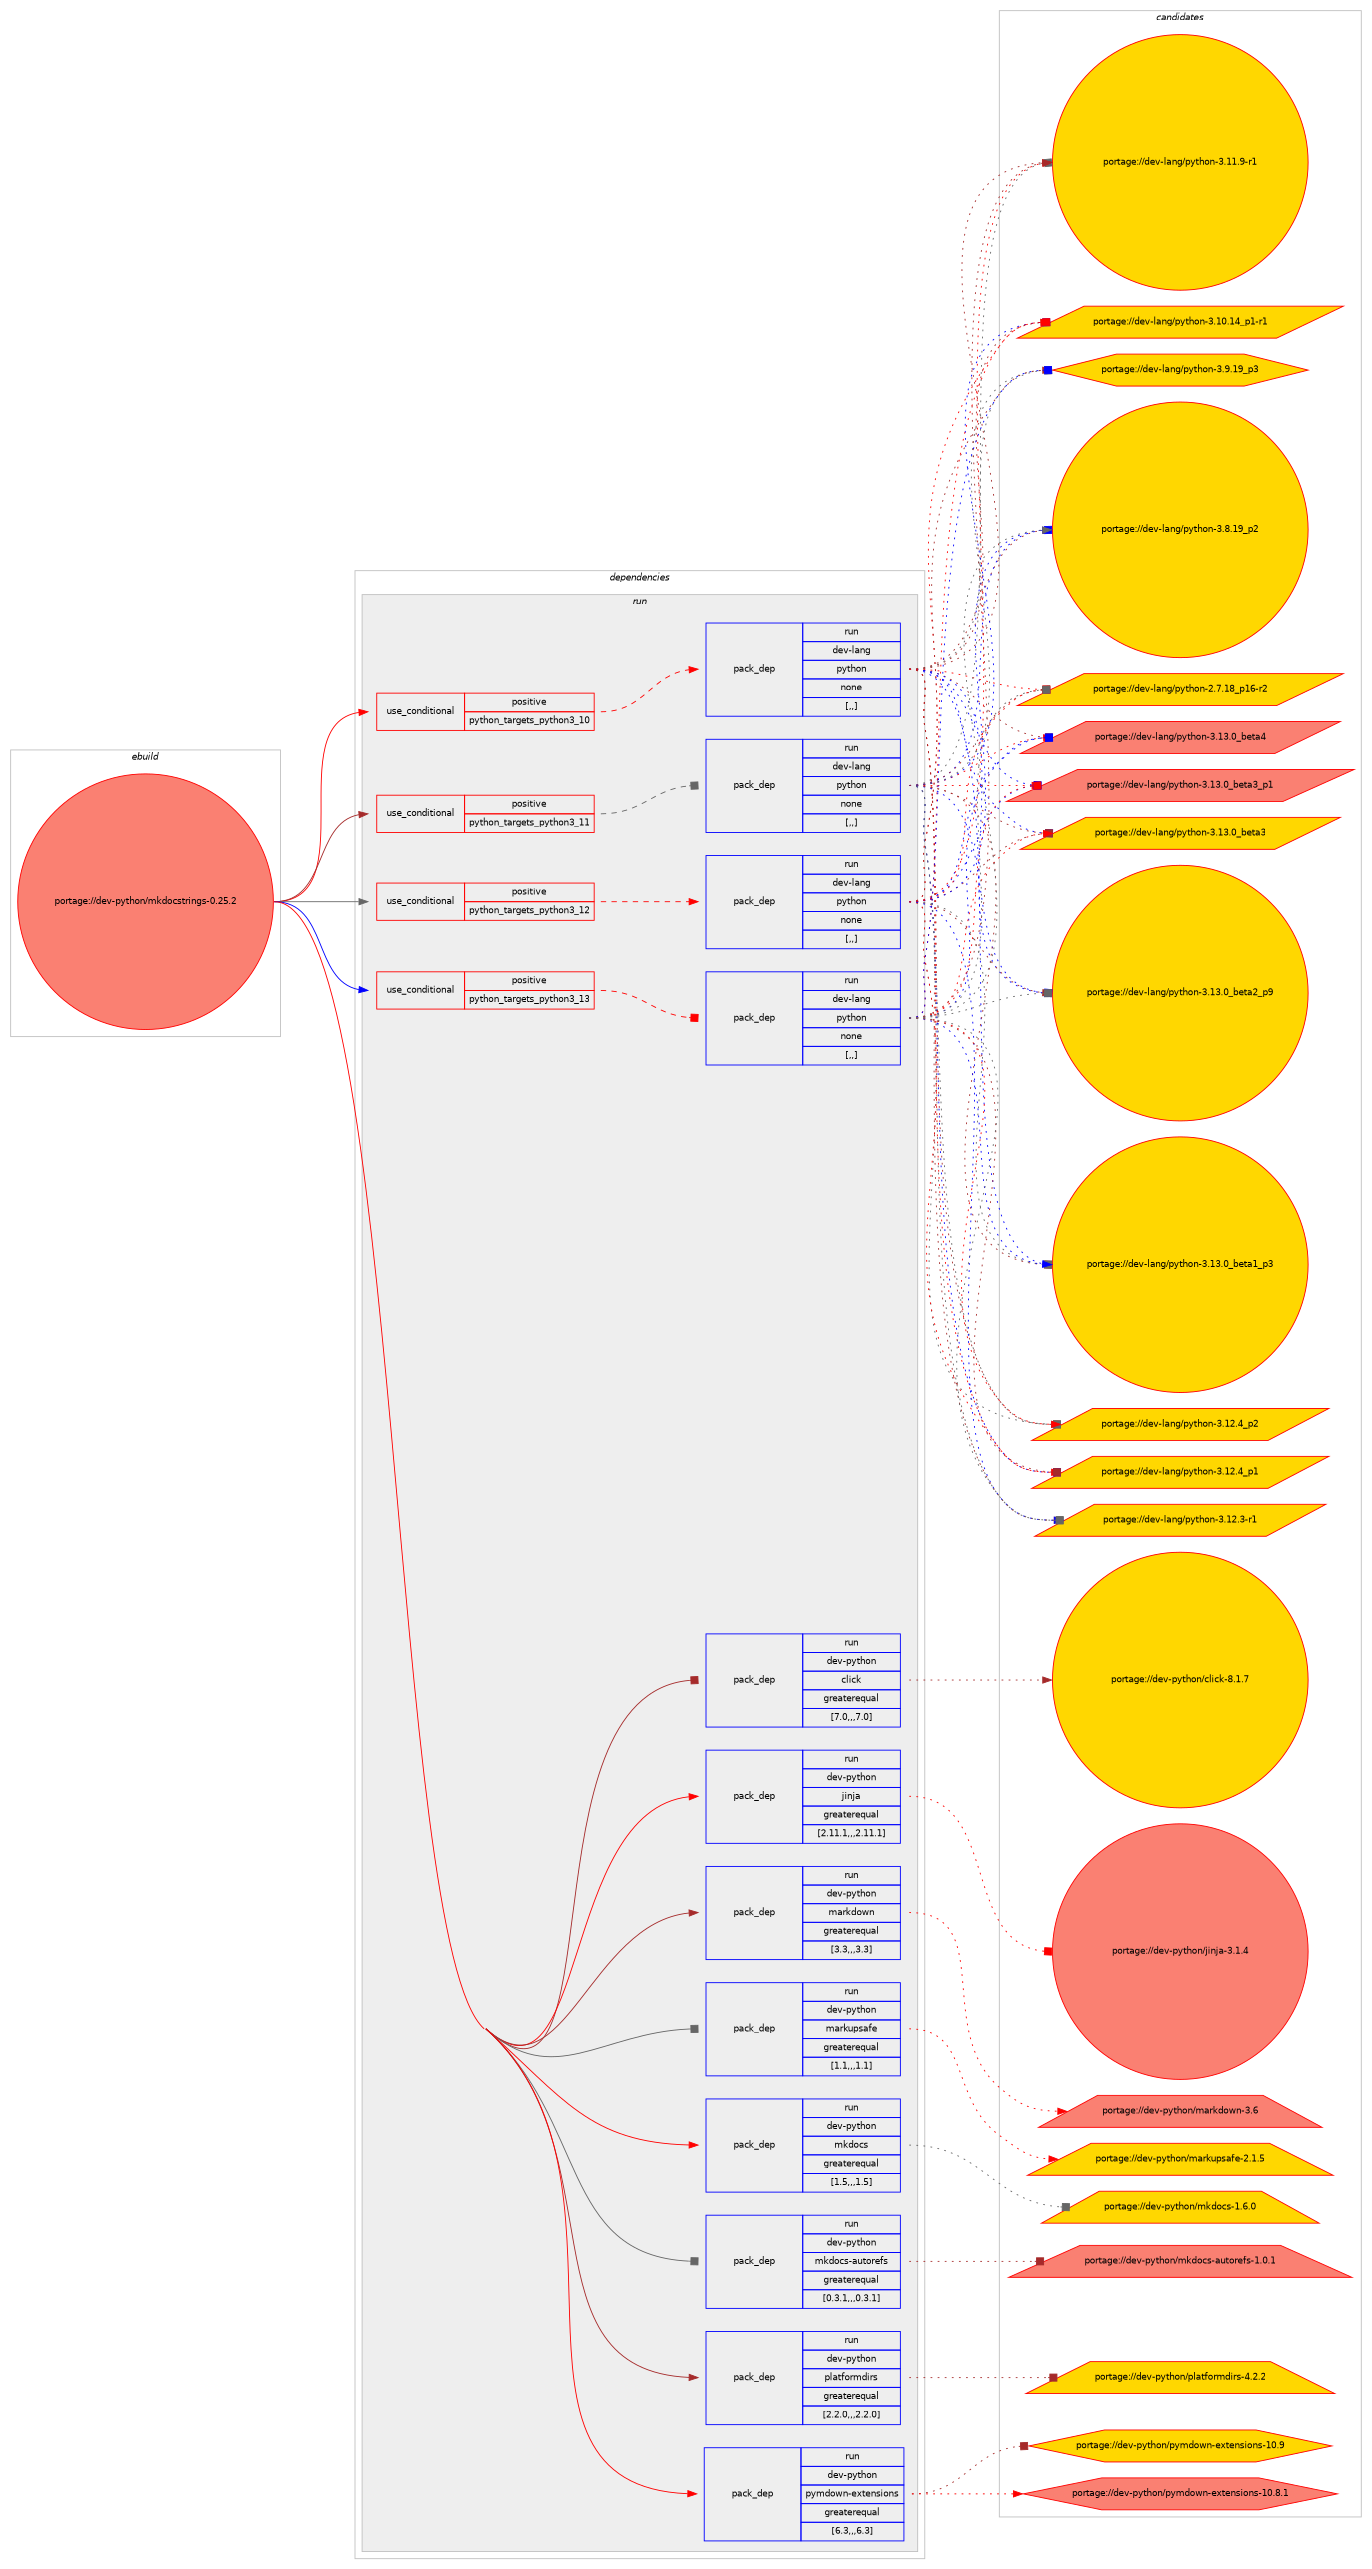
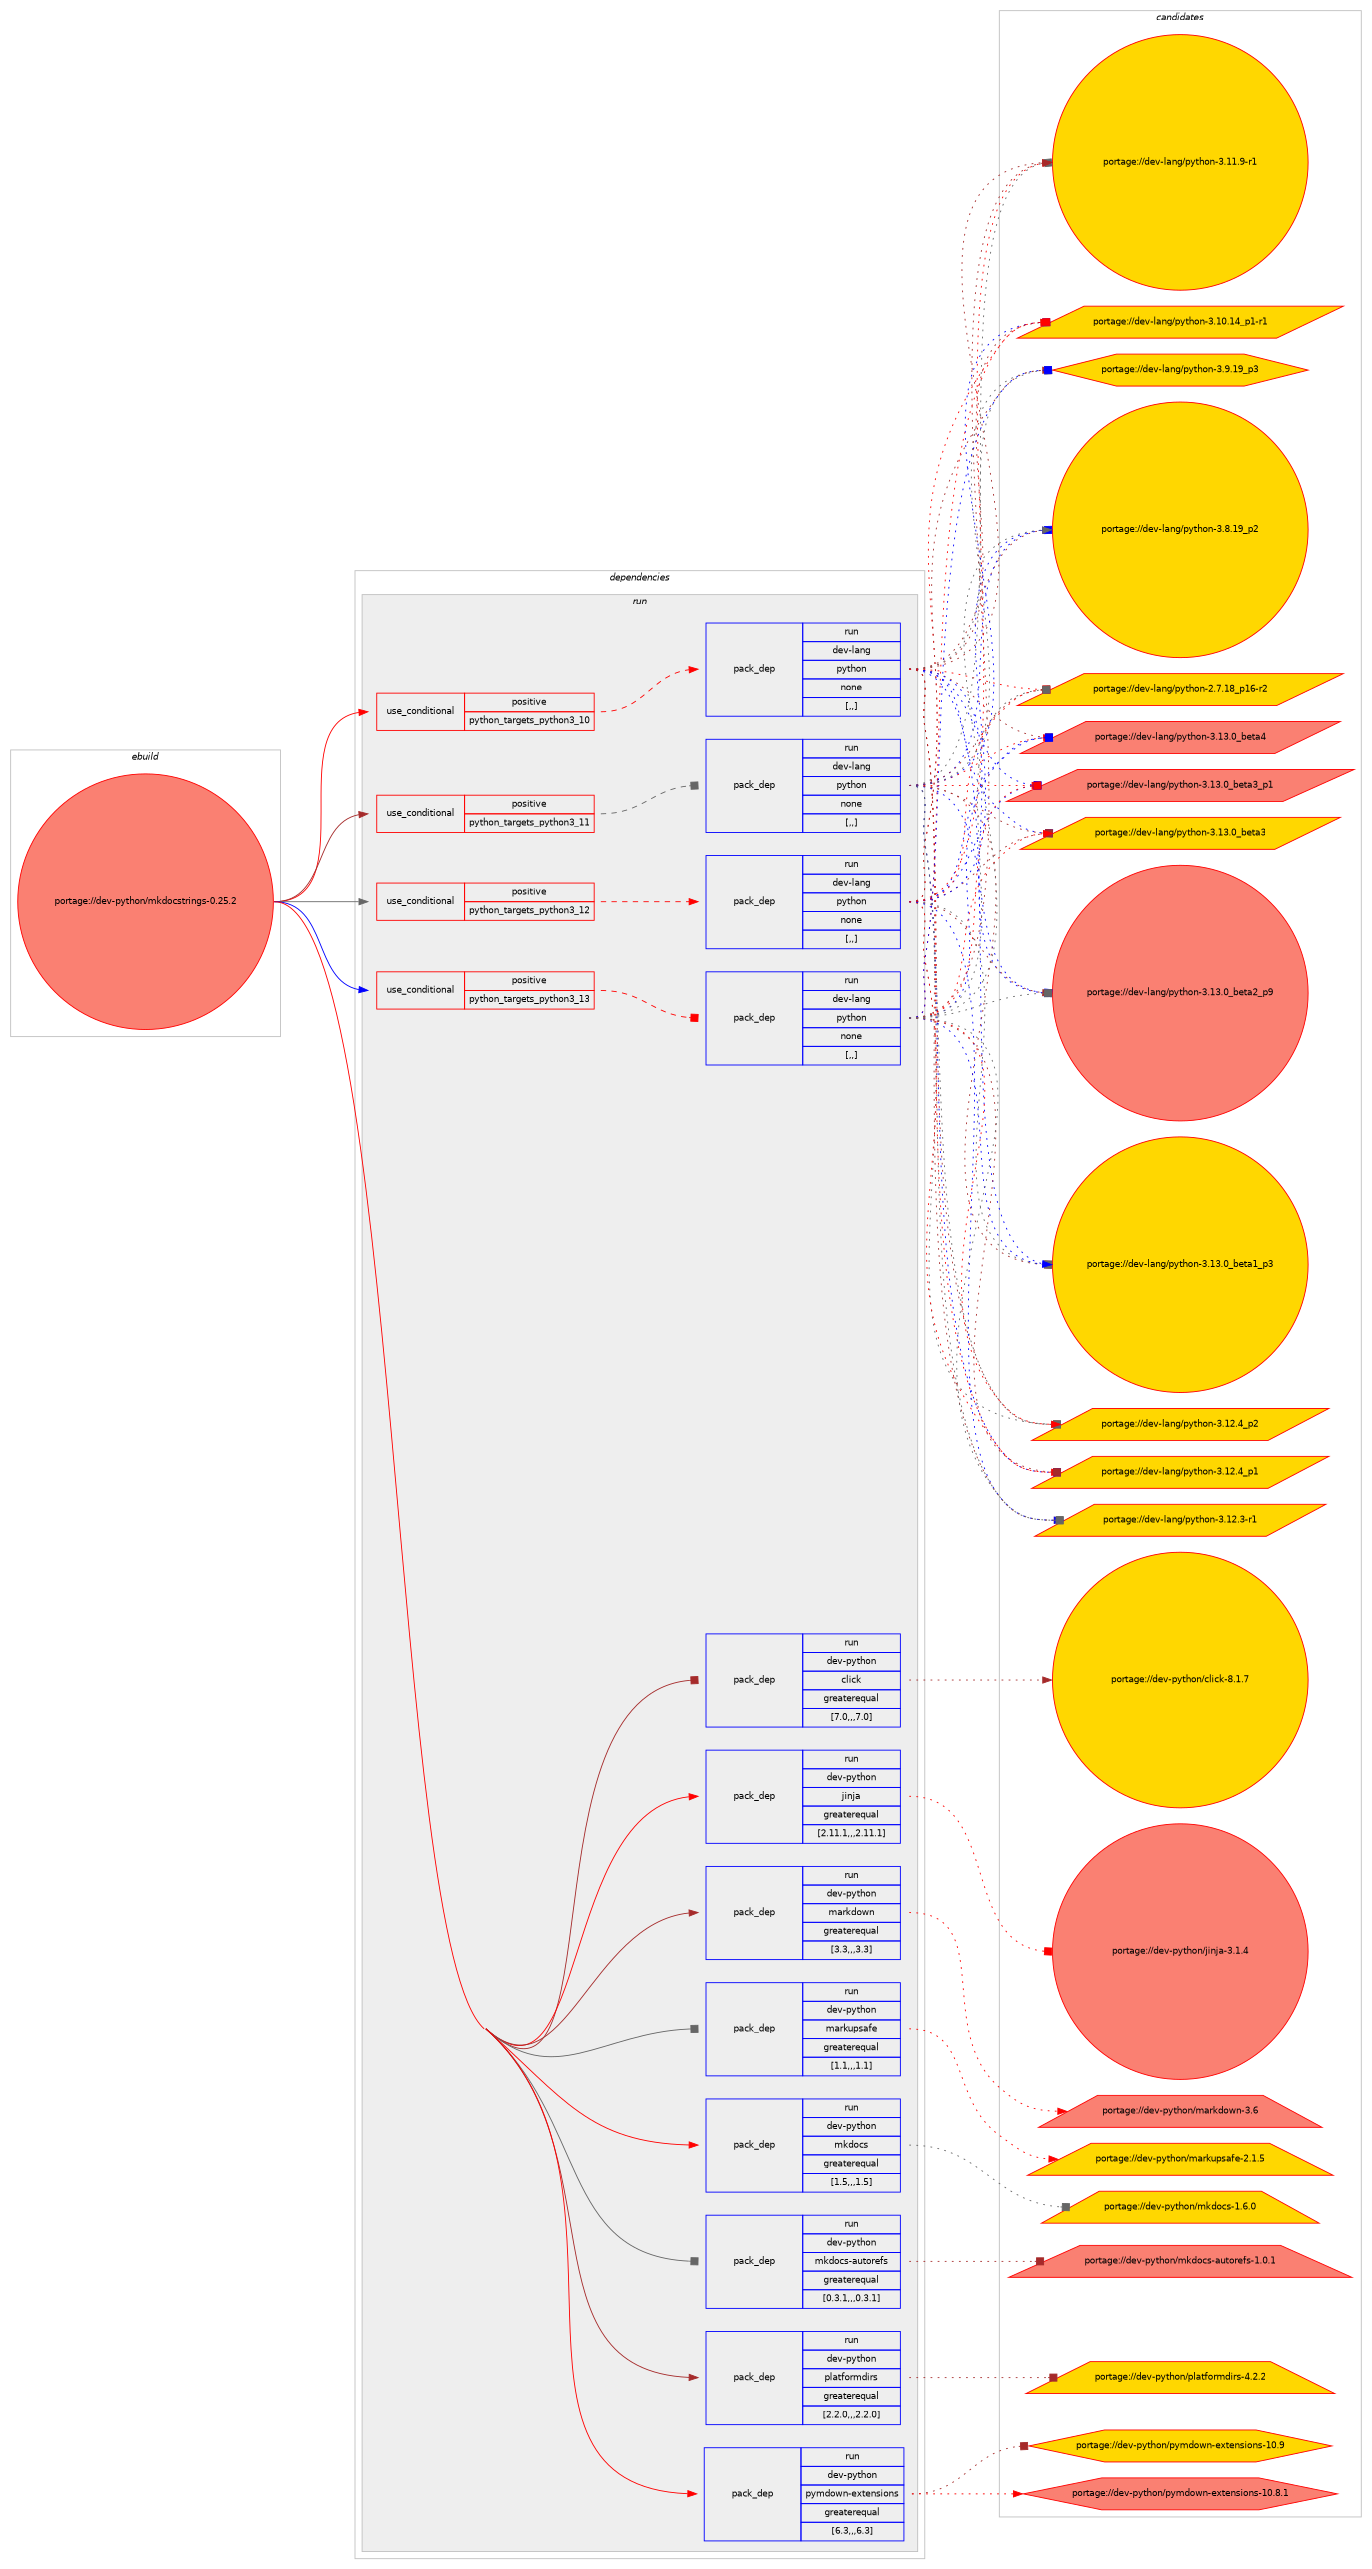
node "portage://dev-lang/python-3.13.0_beta2_p9": fillcolor gold -> salmon
